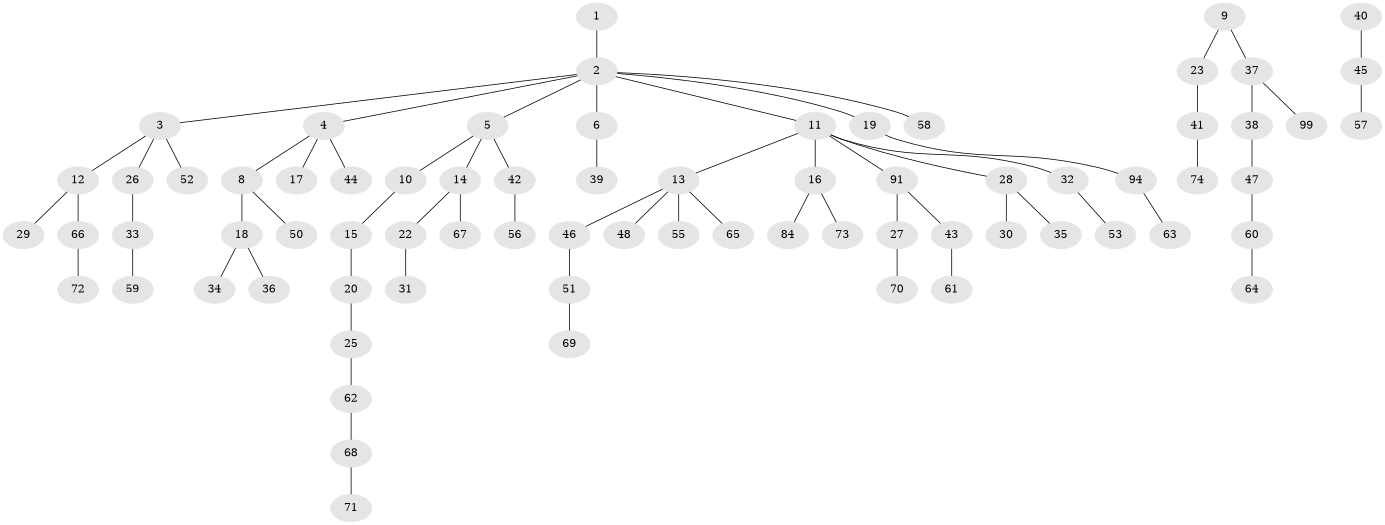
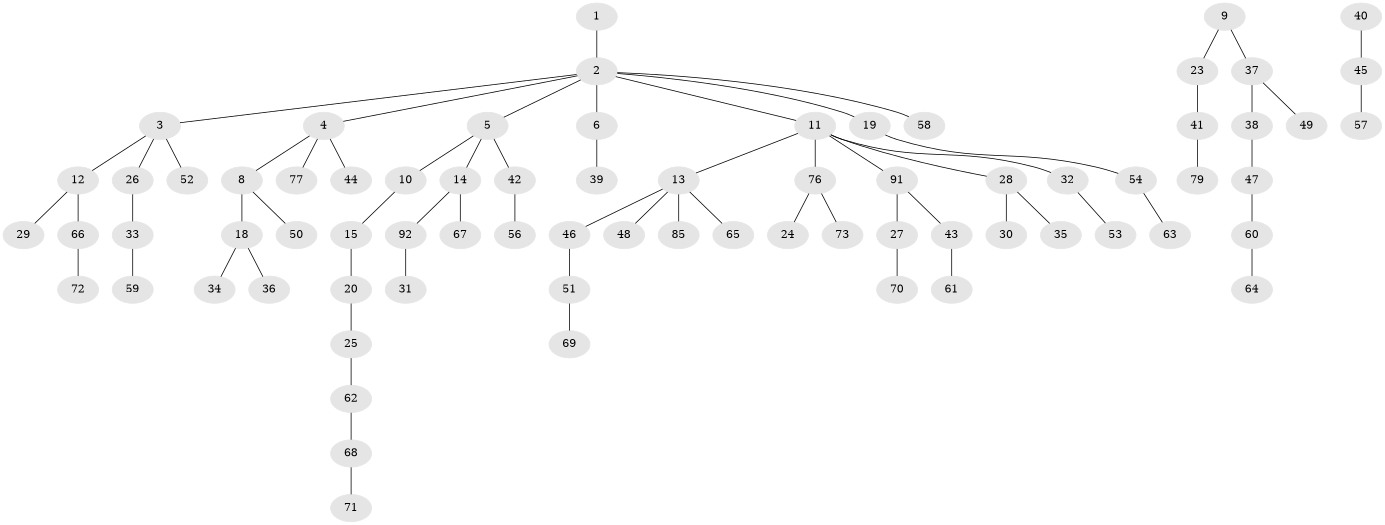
node "99": label "99" -> "49"
node "17": label "17" -> "77"
node "16": label "16" -> "76"
node "94": label "94" -> "54"
node "74": label "74" -> "79"
node "22": label "22" -> "92"
node "55": label "55" -> "85"
node "84": label "84" -> "24"
